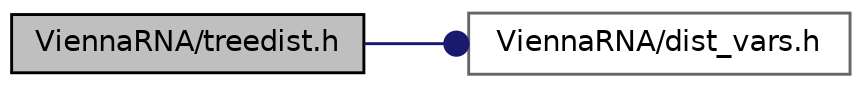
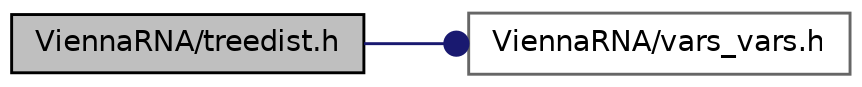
node "ViennaRNA/dist_vars.h": label "ViennaRNA/dist_vars.h" -> "ViennaRNA/vars_vars.h"
